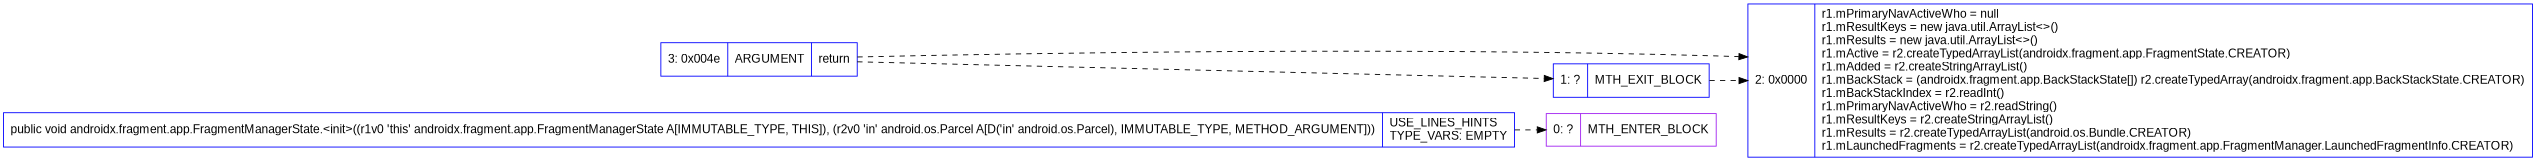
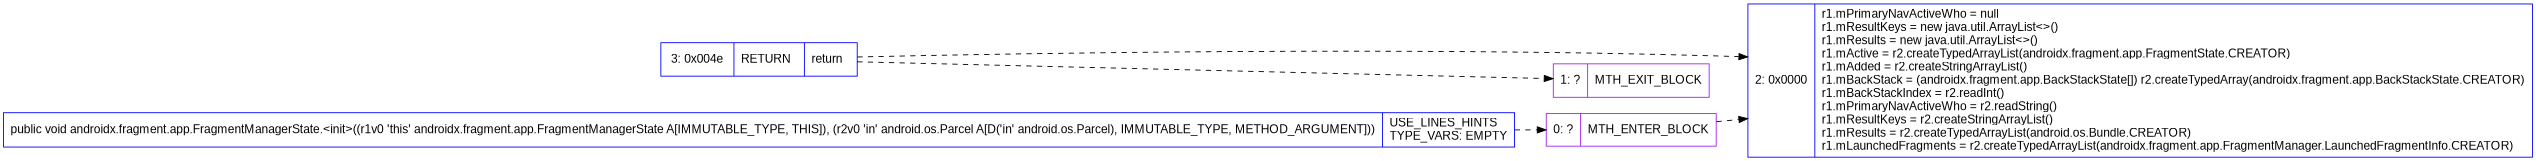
node "3: 0x004e": text "ARGUMENT" -> "RETURN"
node "1: ?": color blue -> purple
edge "1: ?" -> "2: 0x0000": now "0: ?" -> "2: 0x0000"
